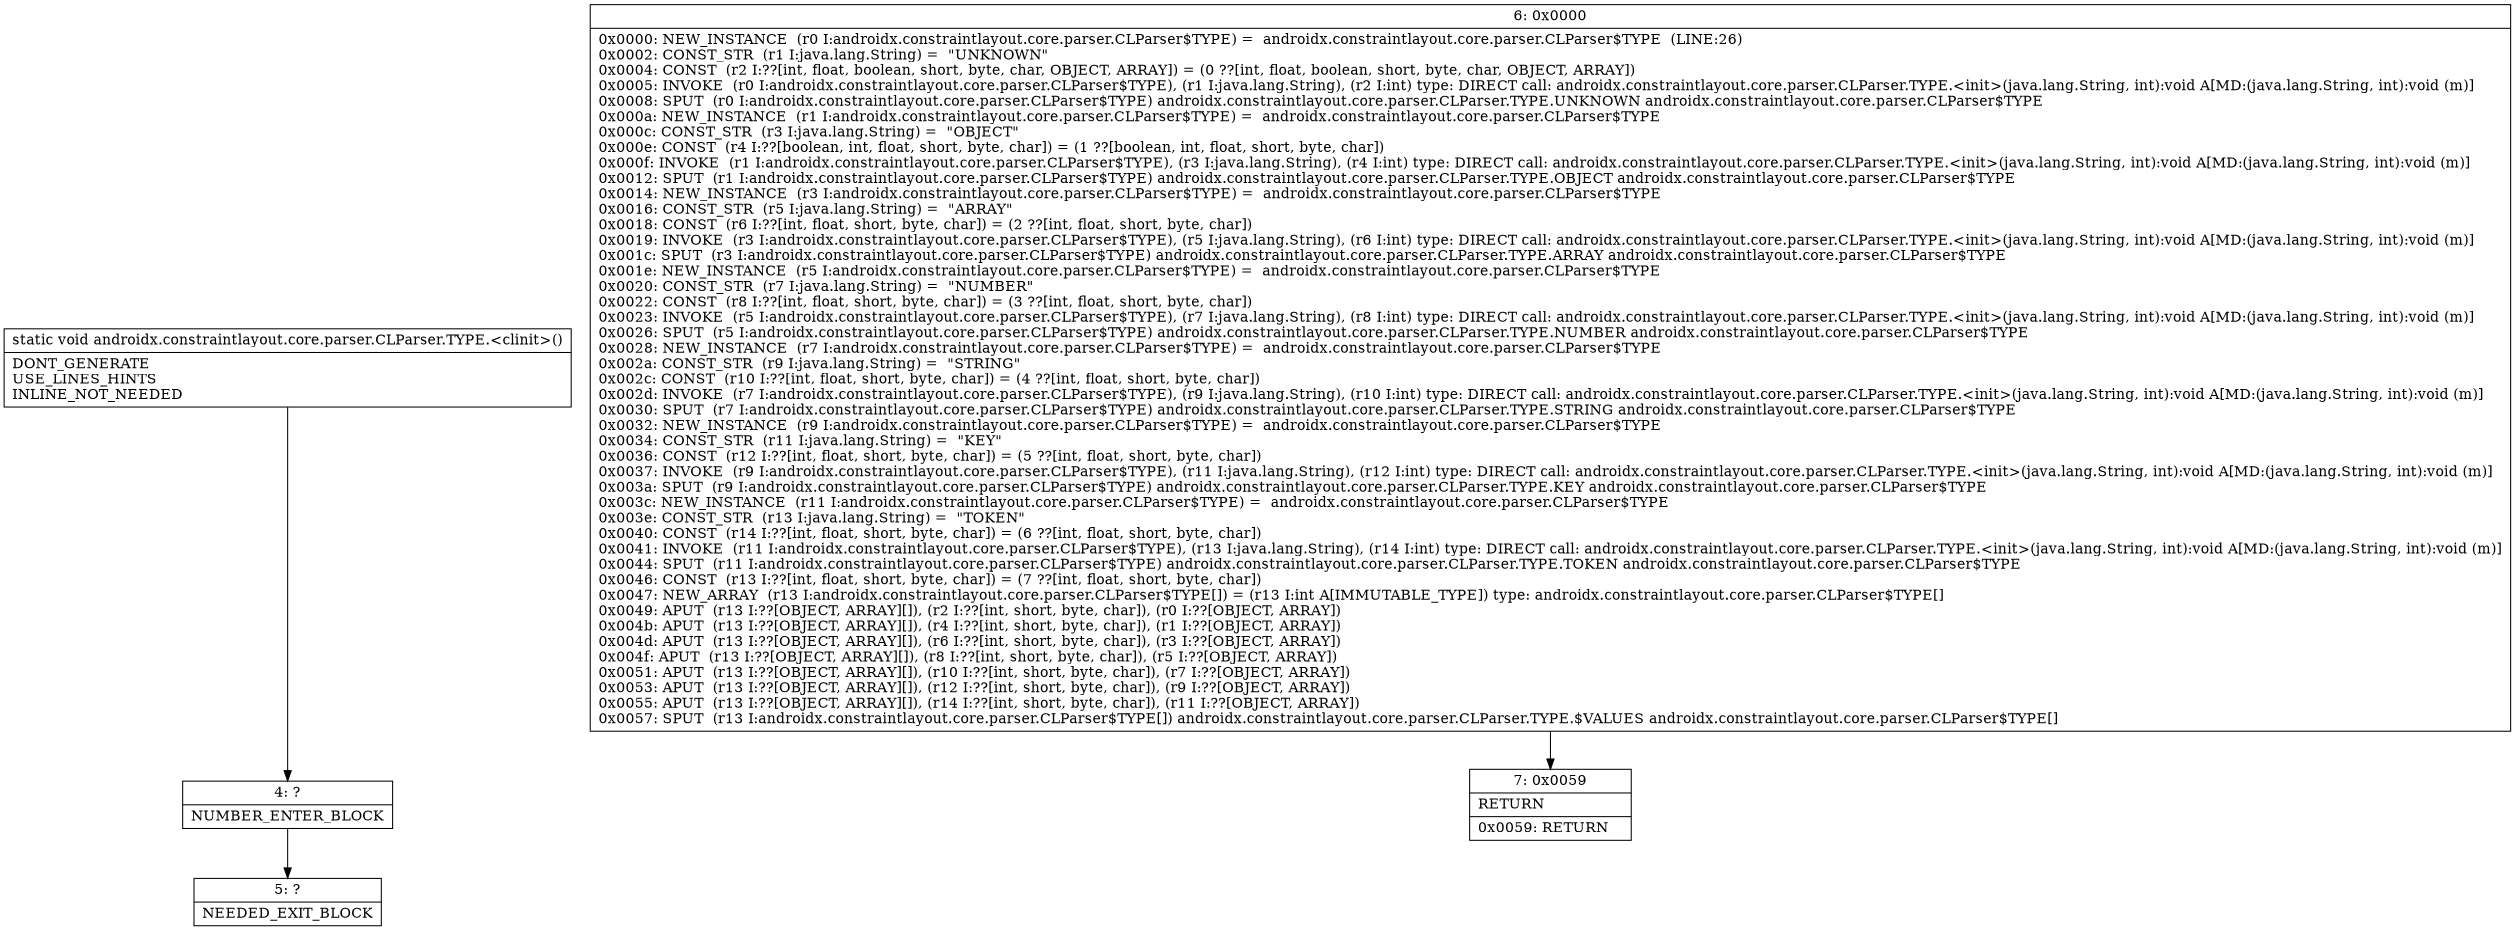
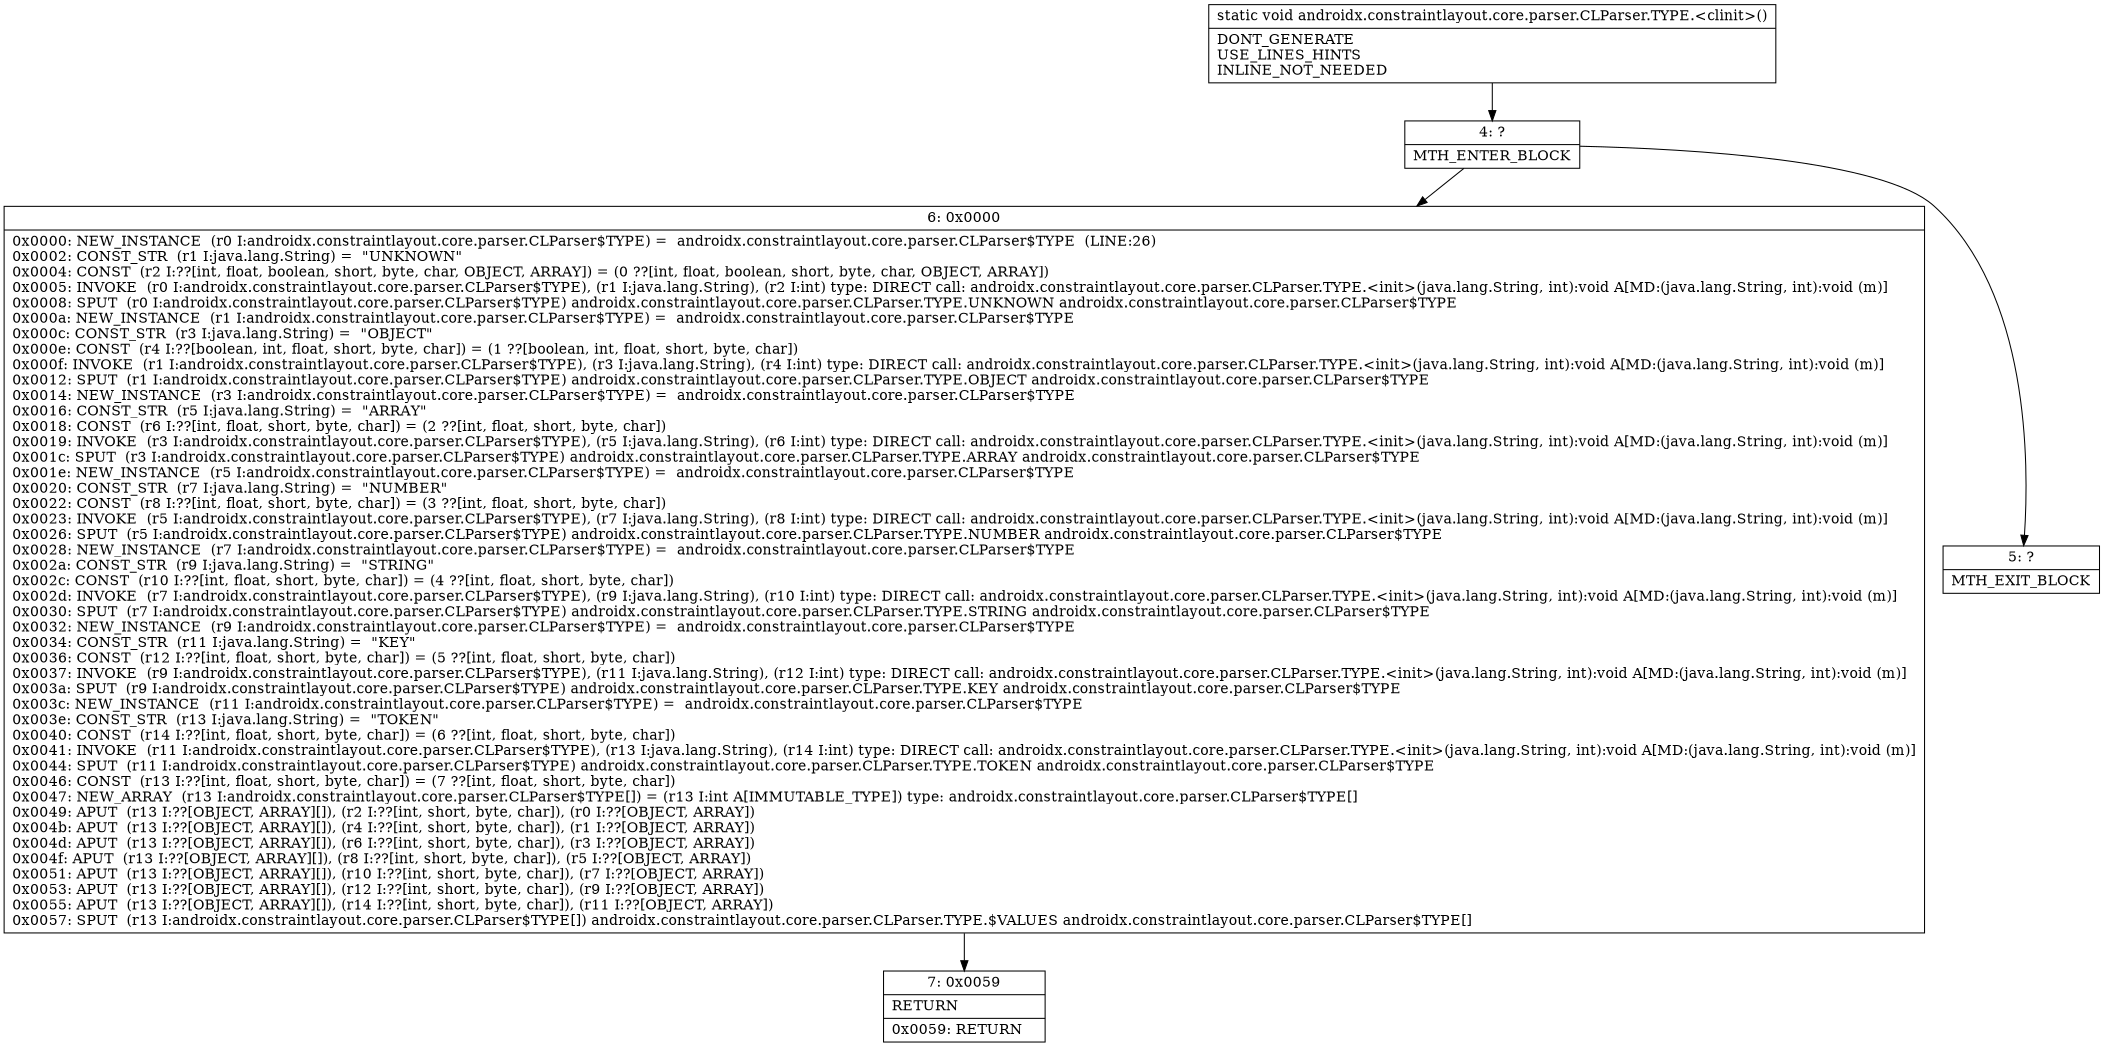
edge "4: ?" -> "6: 0x0000": added
node "4: ?": text "NUMBER_ENTER_BLOCK" -> "MTH_ENTER_BLOCK"
node "5: ?": text "NEEDED_EXIT_BLOCK" -> "MTH_EXIT_BLOCK"
